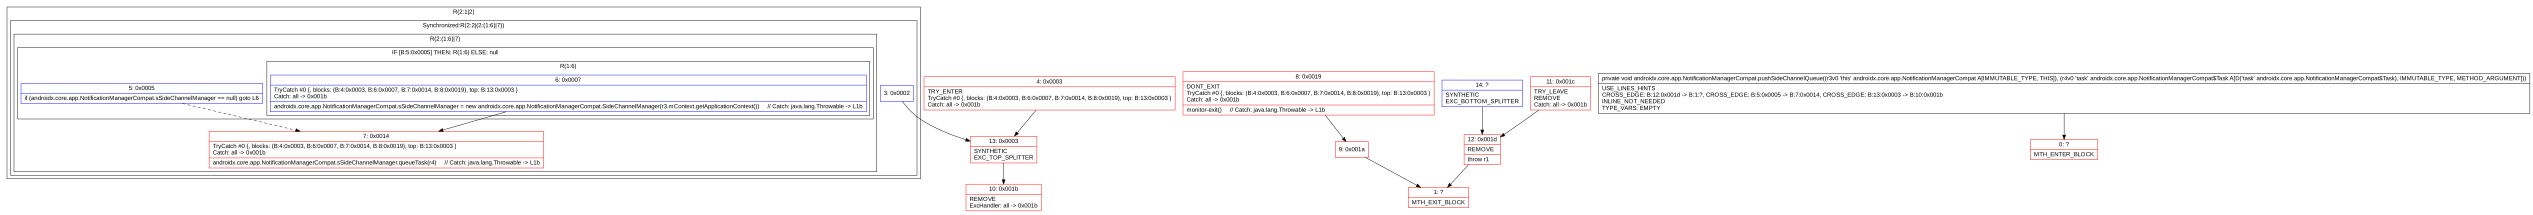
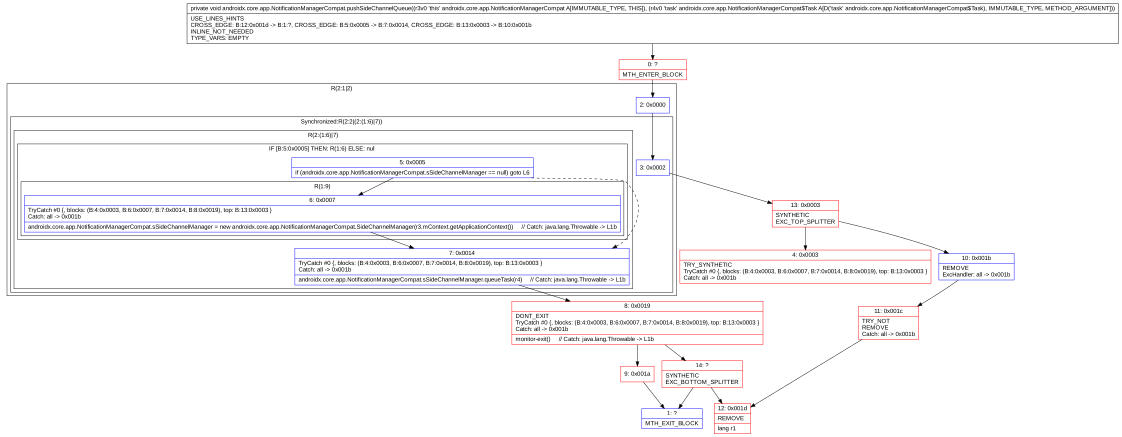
cluster "R(1:6)": label "R(1:6)" -> "R(1:9)"
node "4: 0x0003": text "TRY_ENTER" -> "TRY_SYNTHETIC"
node "11: 0x001c": text "TRY_LEAVE" -> "TRY_NOT"
node "14: ?": color blue -> red
node "2: 0x0000": added
edge "4: 0x0003" -> "13: 0x0003": reversed
node "7: 0x0014": color red -> blue
node "12: 0x001d": text "throw r1" -> "lang r1"
edge "12: 0x001d" -> "1: ?": now "14: ?" -> "1: ?"
edge "5: 0x0005" -> "6: 0x0007": added
node "10: 0x001b": color red -> blue
node "1: ?": color red -> blue
edge "7: 0x0014" -> "8: 0x0019": added
edge "10: 0x001b" -> "11: 0x001c": added
edge "8: 0x0019" -> "14: ?": added
